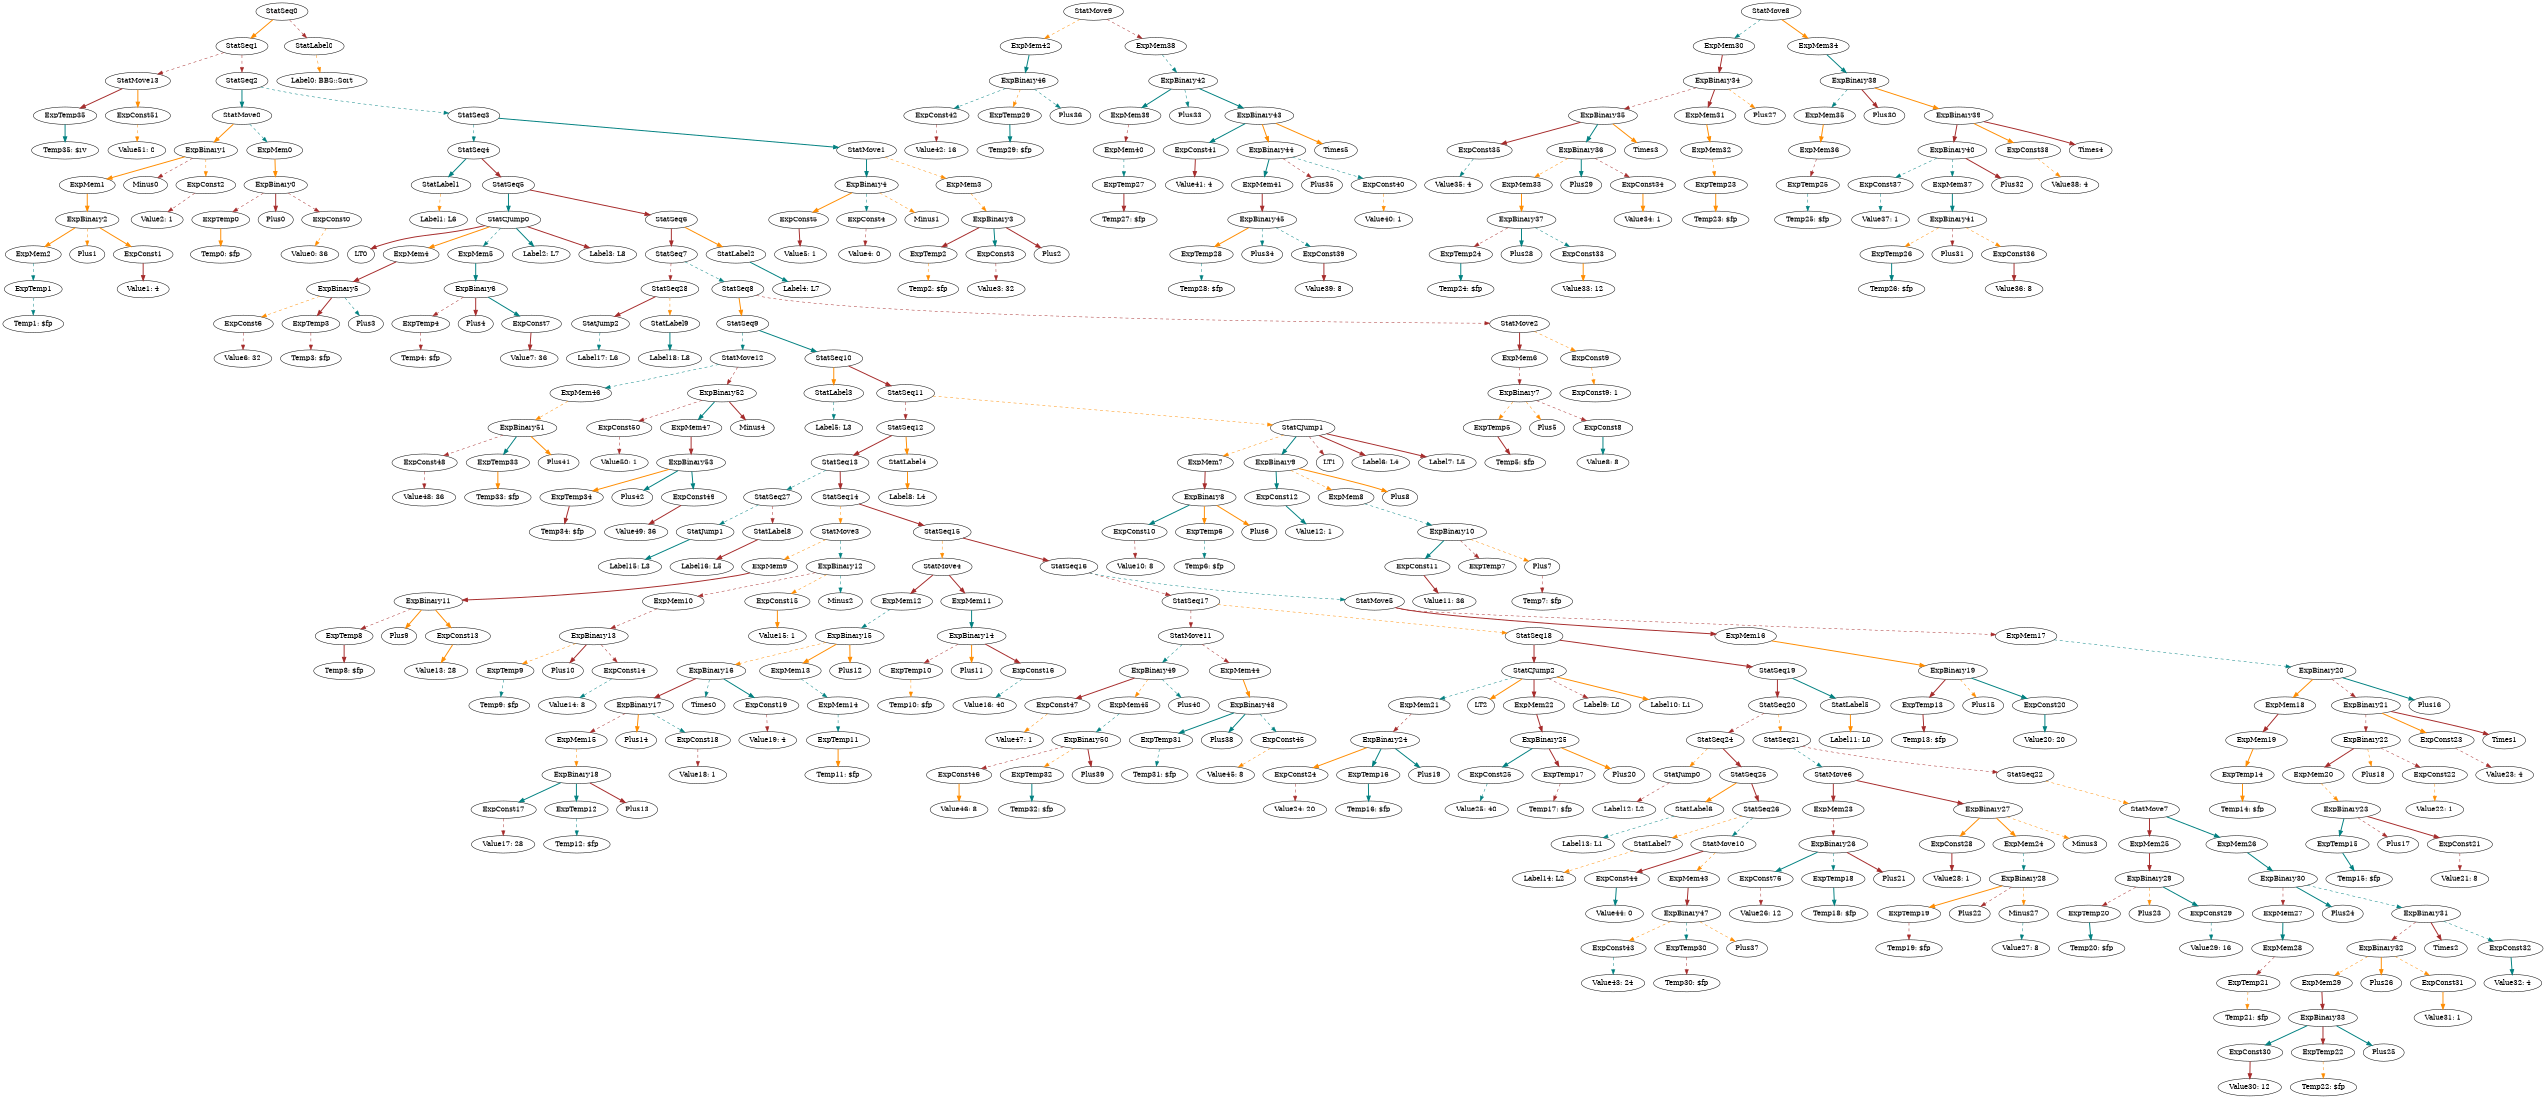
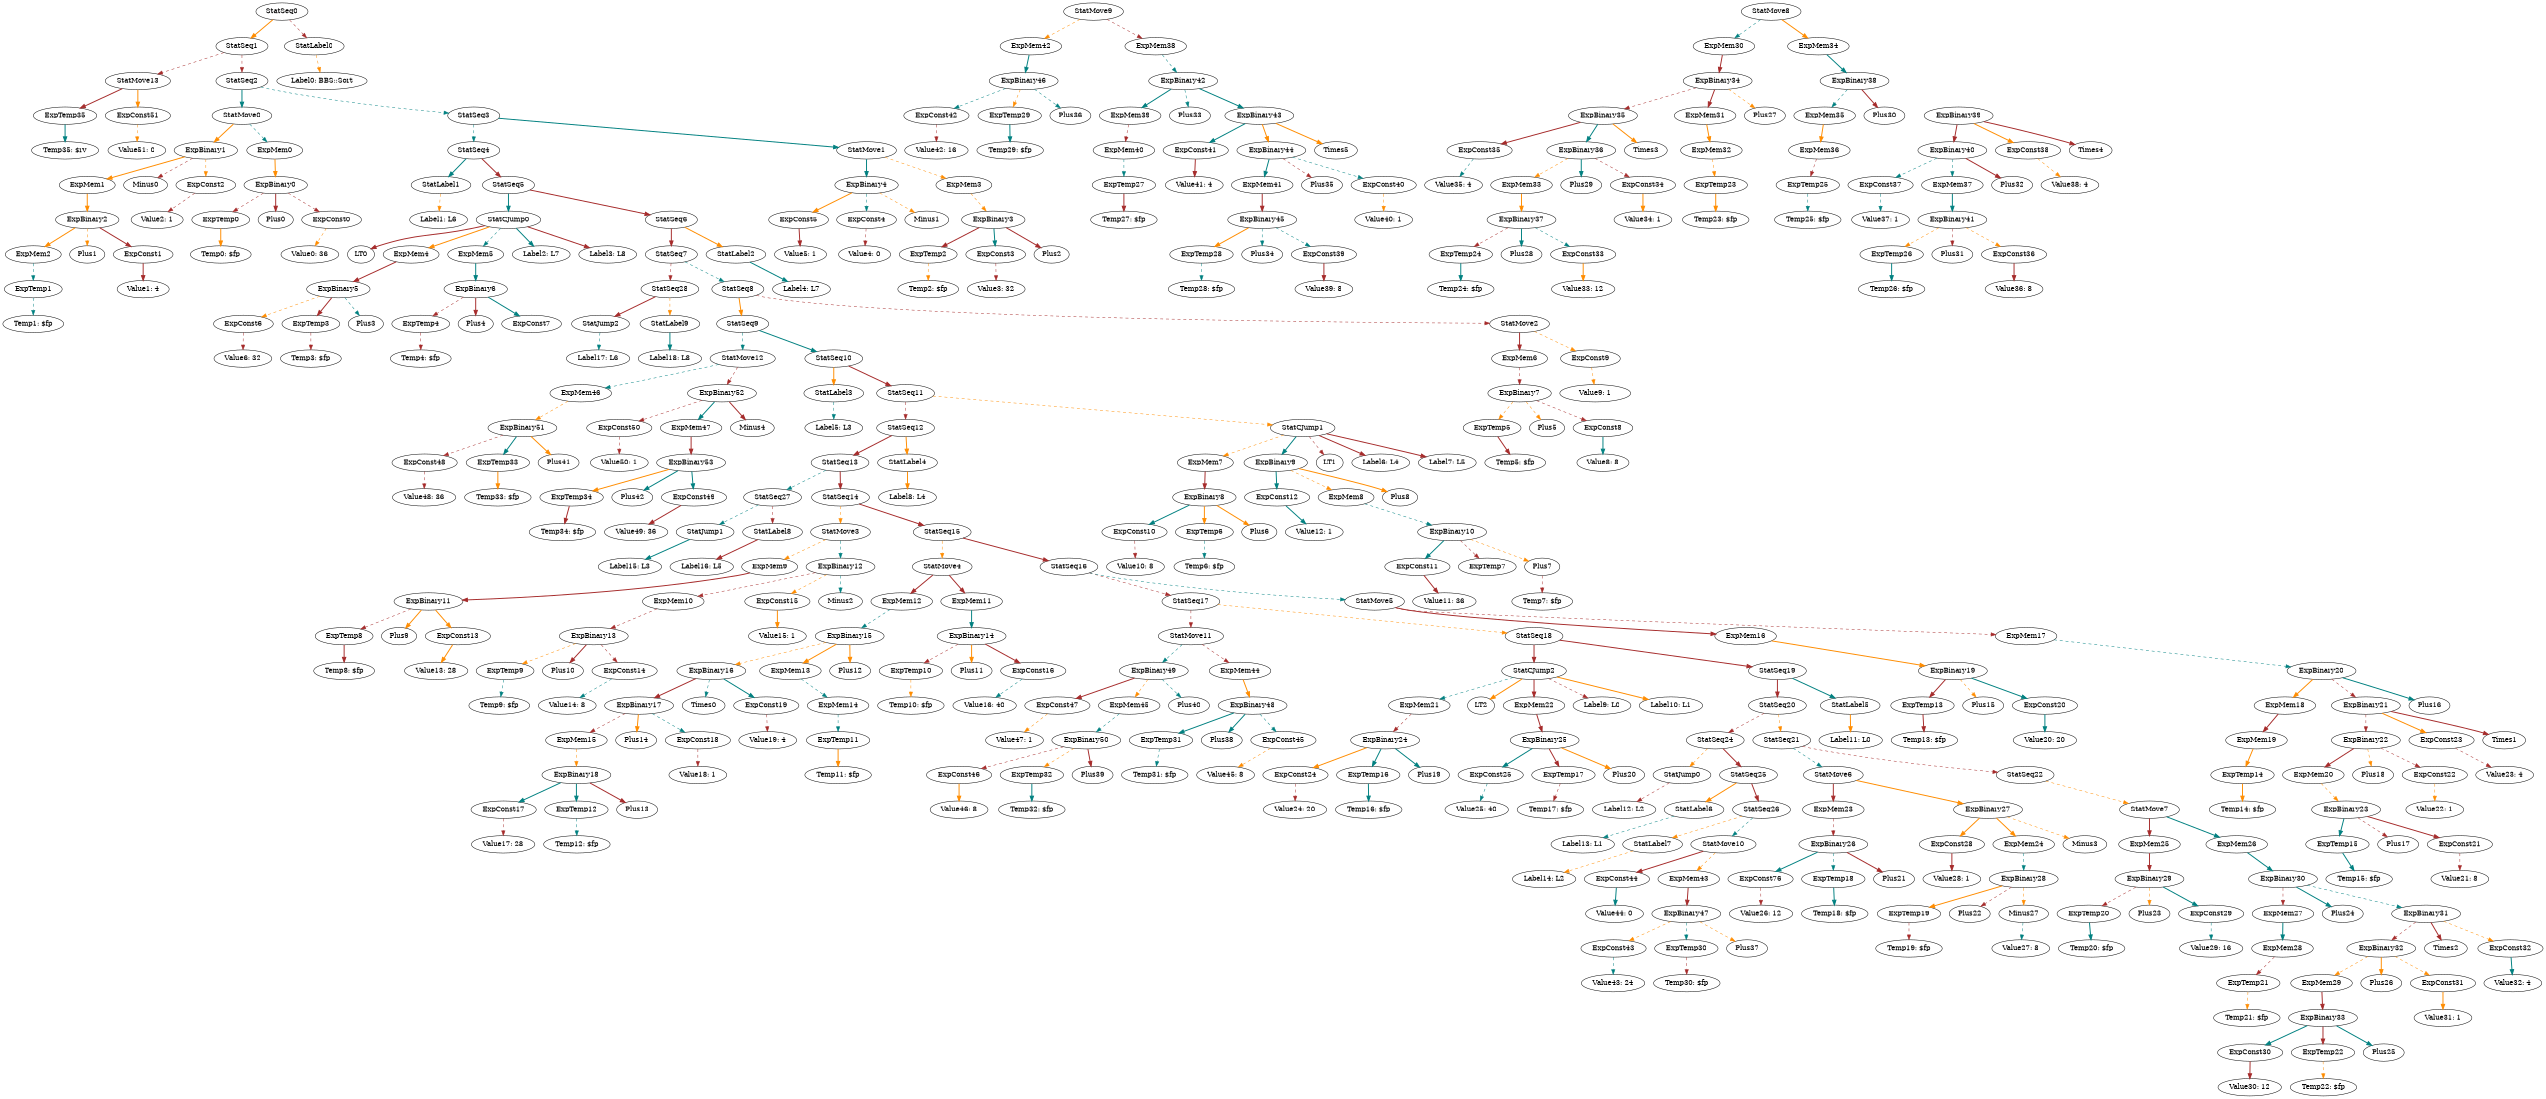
edge "ExpBinary38" -> "ExpBinary39": removed
edge "ExpBinary2" -> "ExpConst1": color darkorange -> brown
node "Value7: 36": removed
node "ExpConst9: 1": label "ExpConst9: 1" -> "Value9: 1"
edge "StatMove6" -> "ExpBinary27": color brown -> darkorange
edge "ExpBinary31" -> "ExpConst32": color teal -> darkorange
